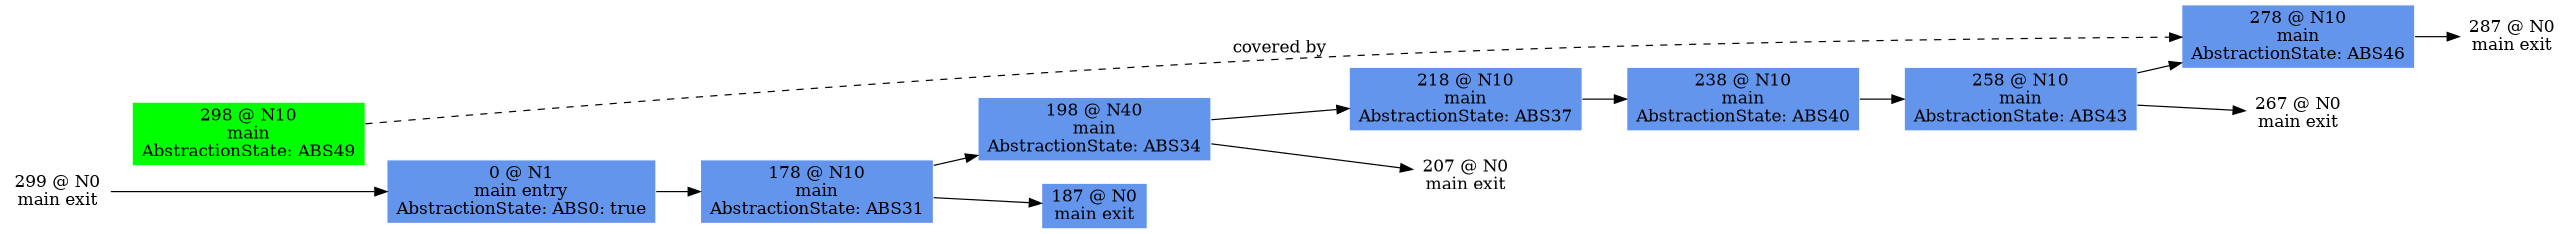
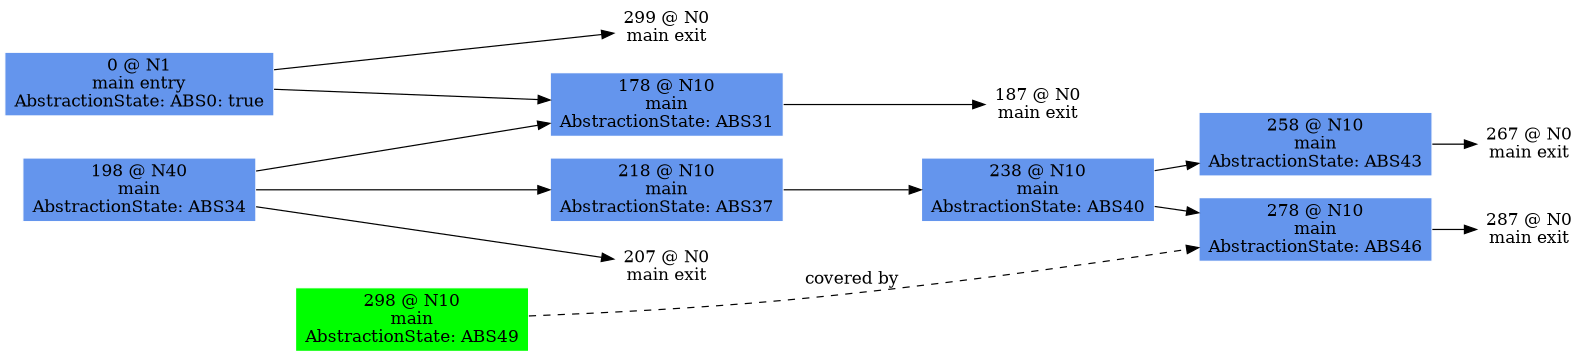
edge "258 @ N10 main AbstractionState: ABS43" -> "278 @ N10 main AbstractionState: ABS46": now "238 @ N10 main AbstractionState: ABS40" -> "278 @ N10 main AbstractionState: ABS46"
edge "178 @ N10 main AbstractionState: ABS31" -> "198 @ N40 main AbstractionState: ABS34": reversed
edge "299 @ N0 main exit" -> "0 @ N1 main entry AbstractionState: ABS0: true": reversed
node "187 @ N0 main exit": fillcolor cornflowerblue -> white
